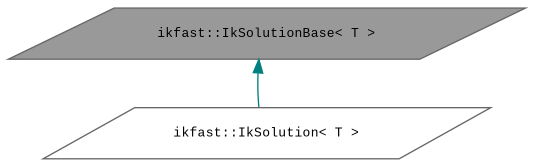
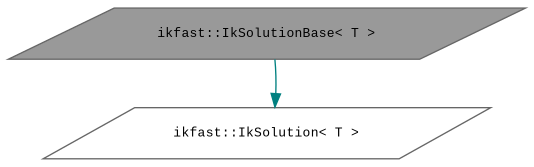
edge "ikfast::IkSolution< T >" -> "ikfast::IkSolutionBase< T >": reversed
